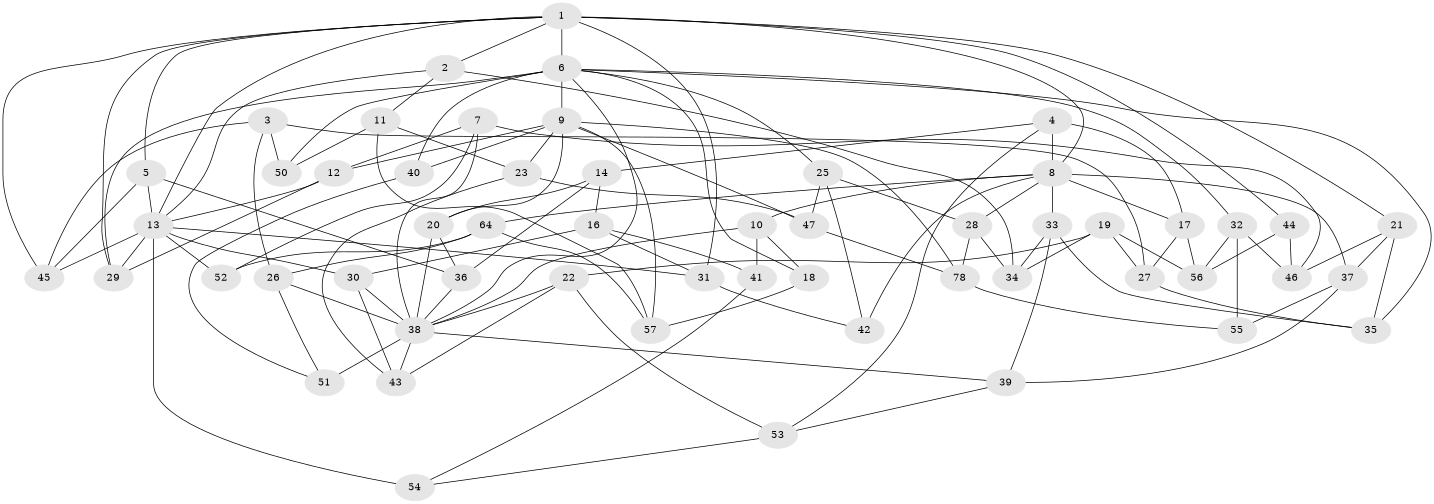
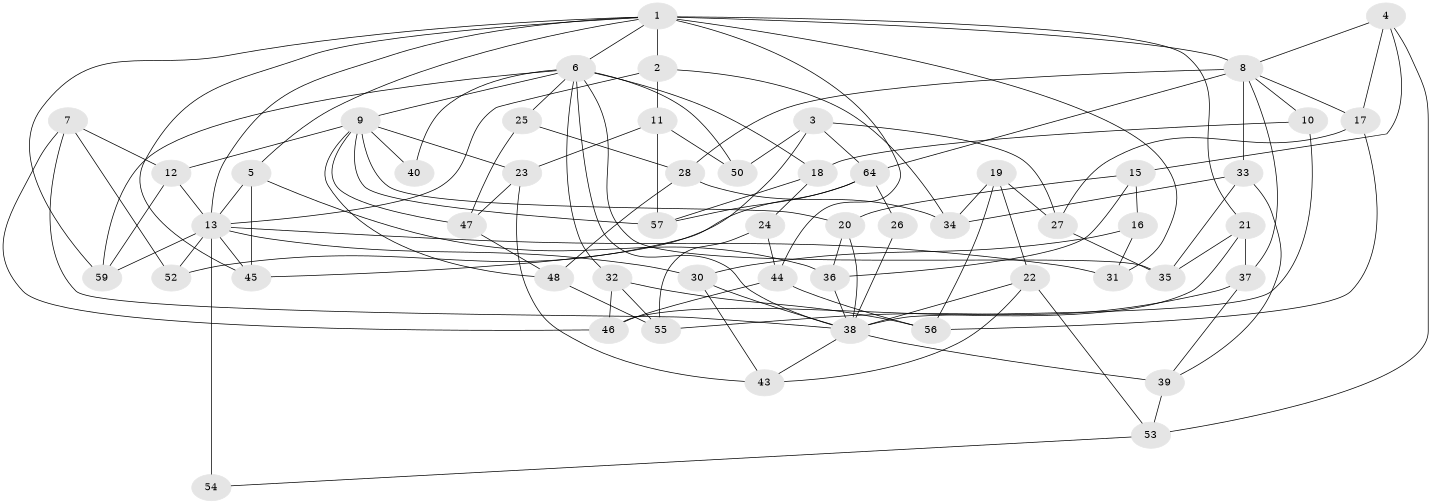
node "14": label "14" -> "15"
edge "3" -- "26": now "3" -- "64"
node "24": added
node "29": label "29" -> "59"
node "41": removed
node "78": label "78" -> "48"
node "42": removed
node "51": removed
